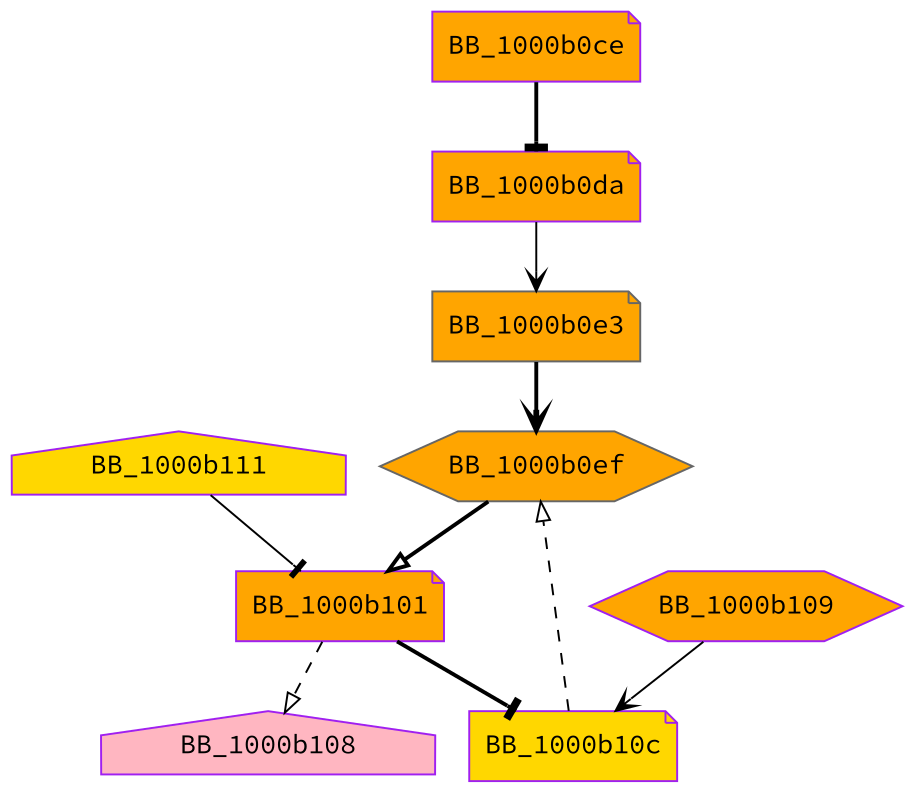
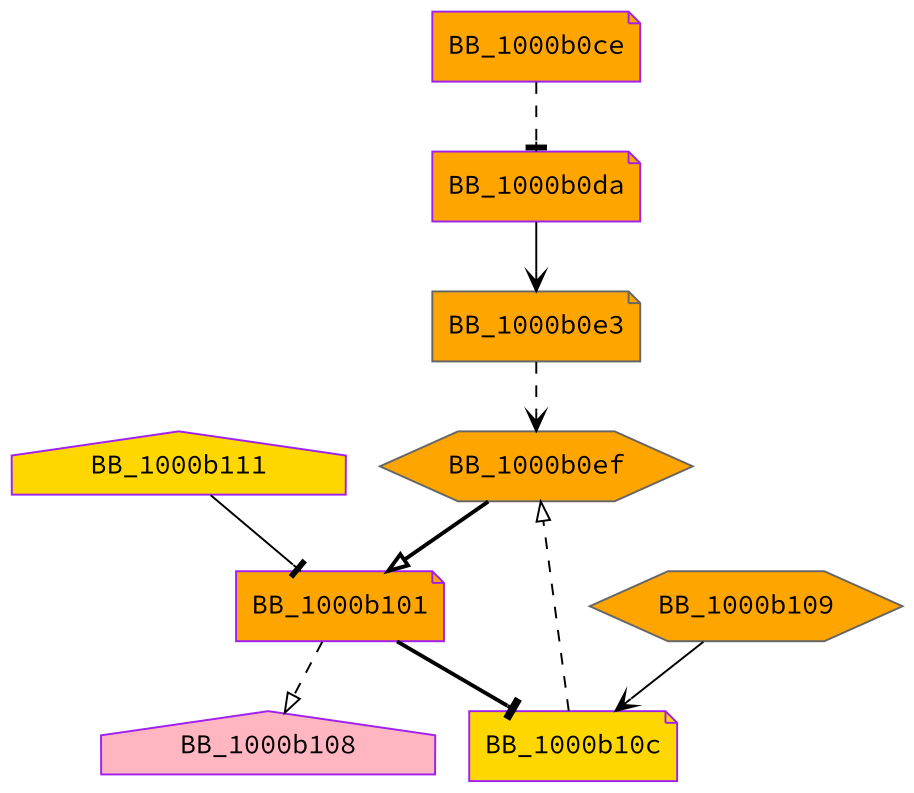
edge "BB_1000b0ce" -> "BB_1000b0da": style bold -> dashed
edge "BB_1000b0e3" -> "BB_1000b0ef": style bold -> dashed
node "BB_1000b109": color purple -> gray40
